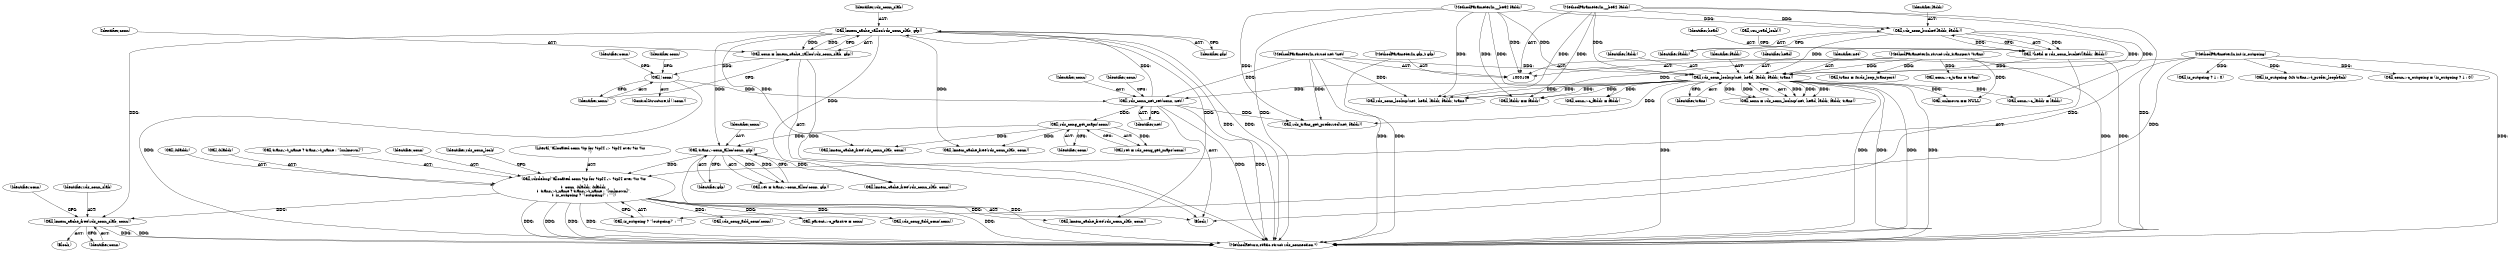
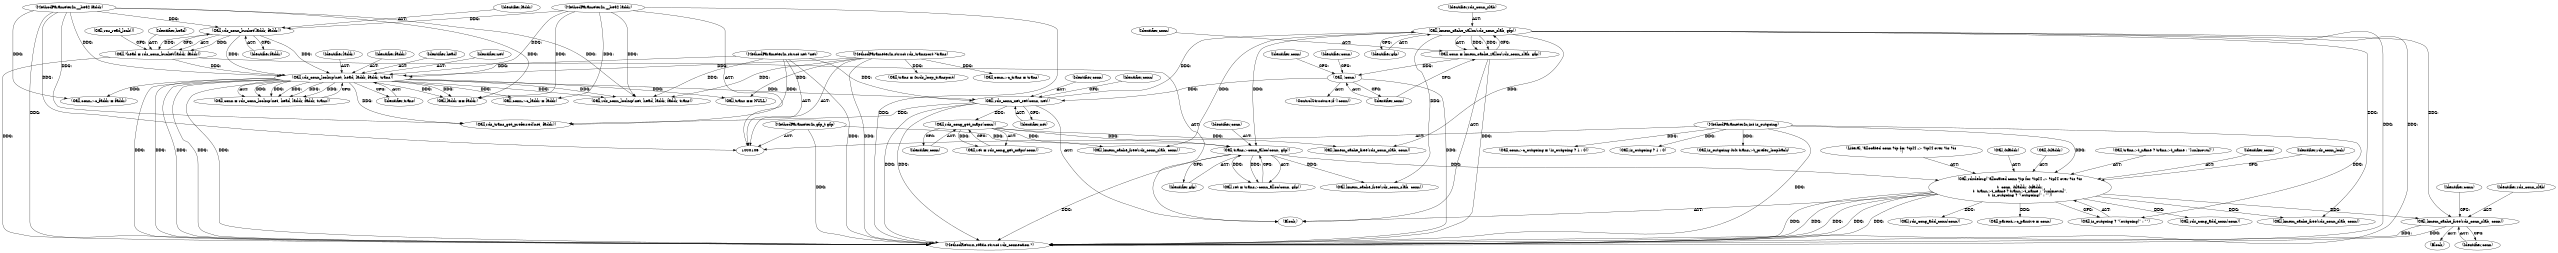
node "(Call,unknown == NULL)": label "(Call,unknown == NULL)" -> "(Call,trans == NULL)"
edge "(MethodParameterIn,gfp_t gfp)" -> "(Call,trans->conn_alloc(conn, gfp))": added, label "DDG:"
